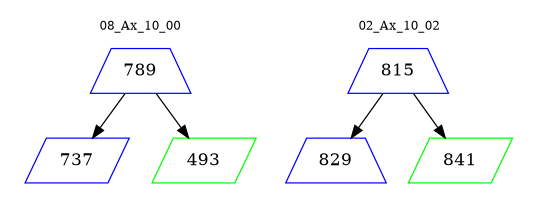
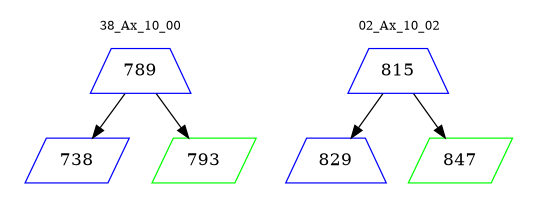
cluster "08_Ax_10_00": label "08_Ax_10_00" -> "38_Ax_10_00"
node "737": label "737" -> "738"
node "493": label "493" -> "793"
node "841": label "841" -> "847"
